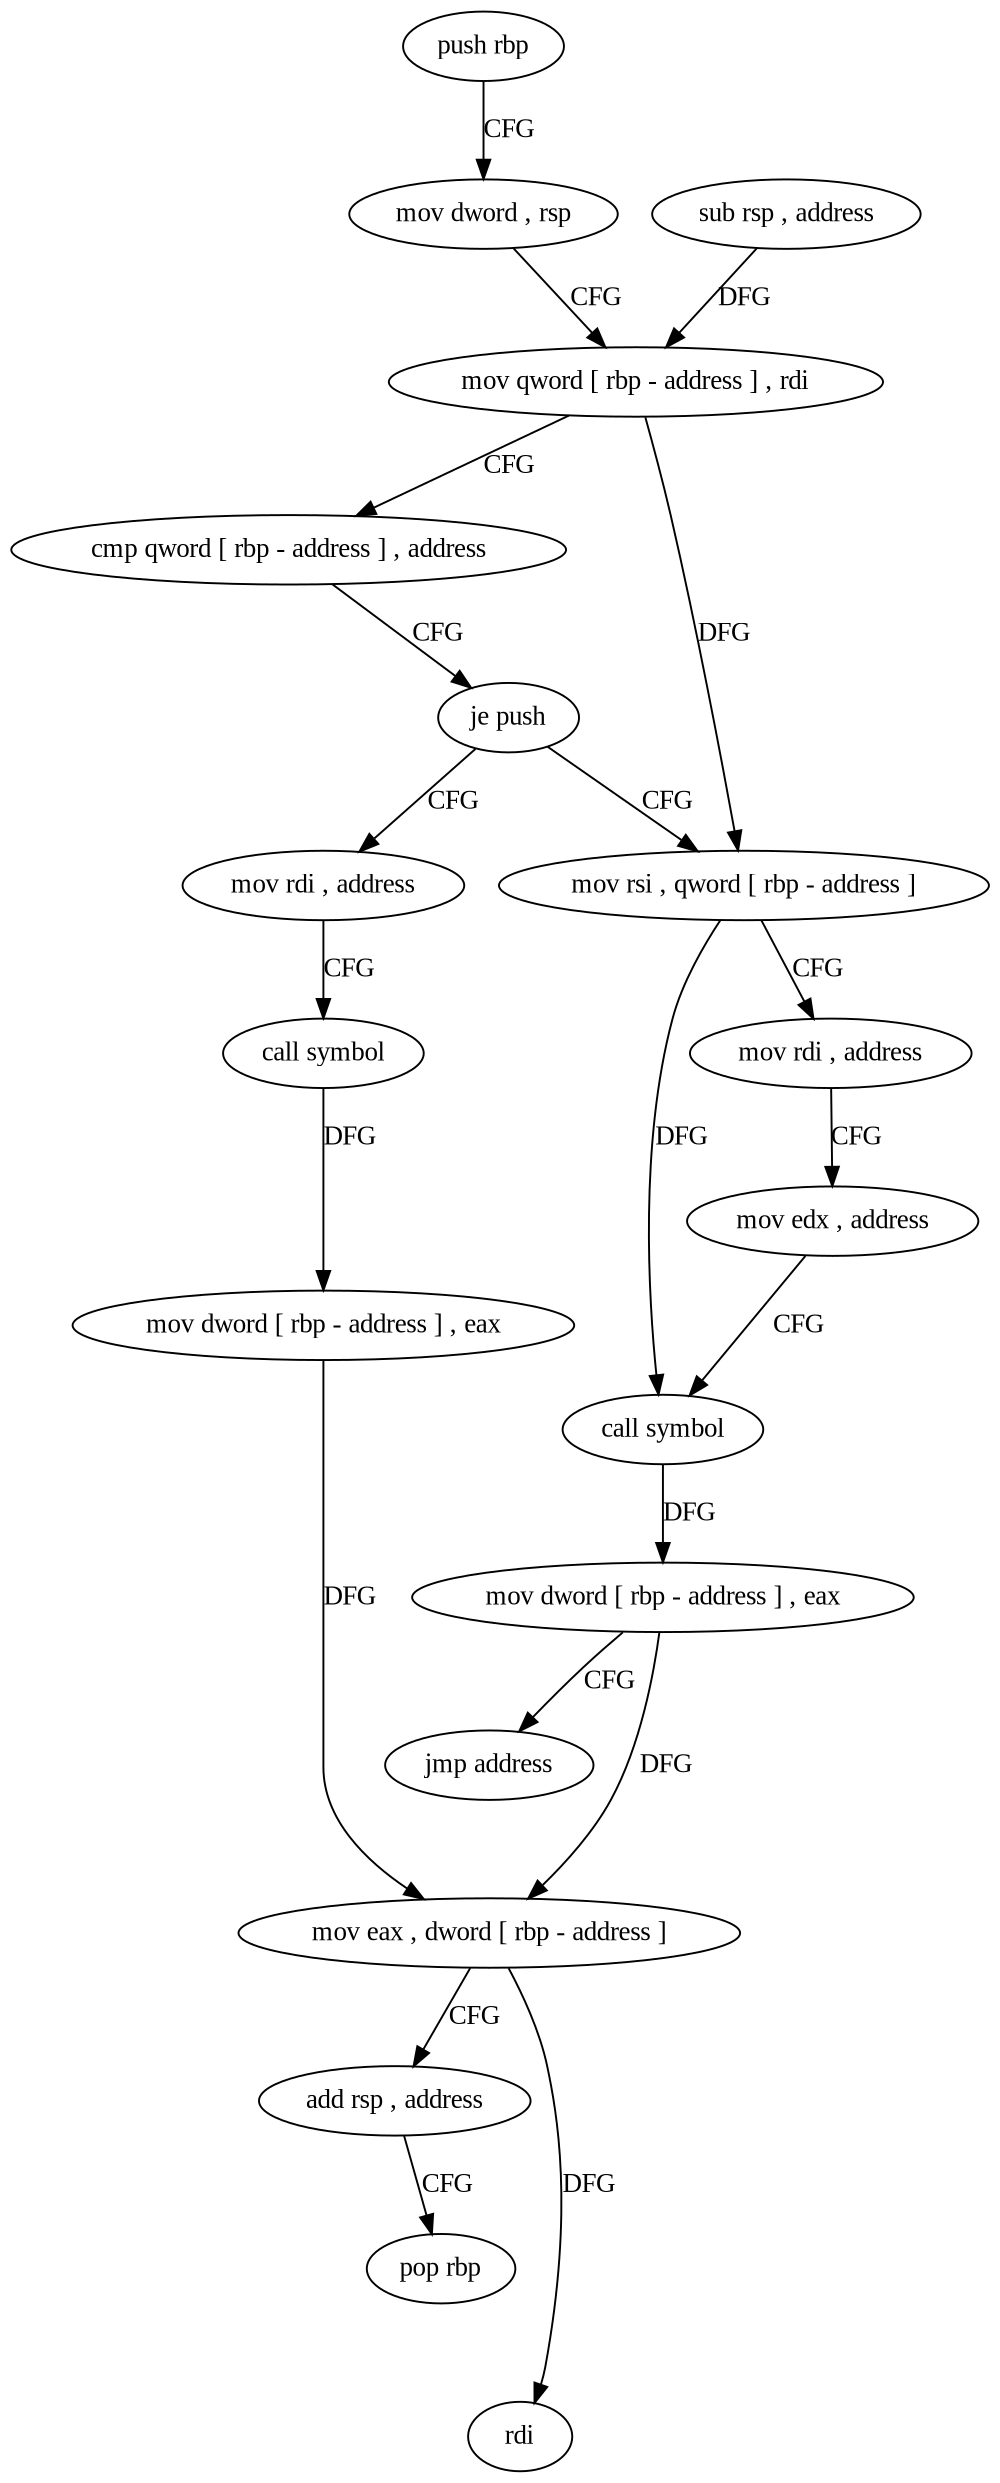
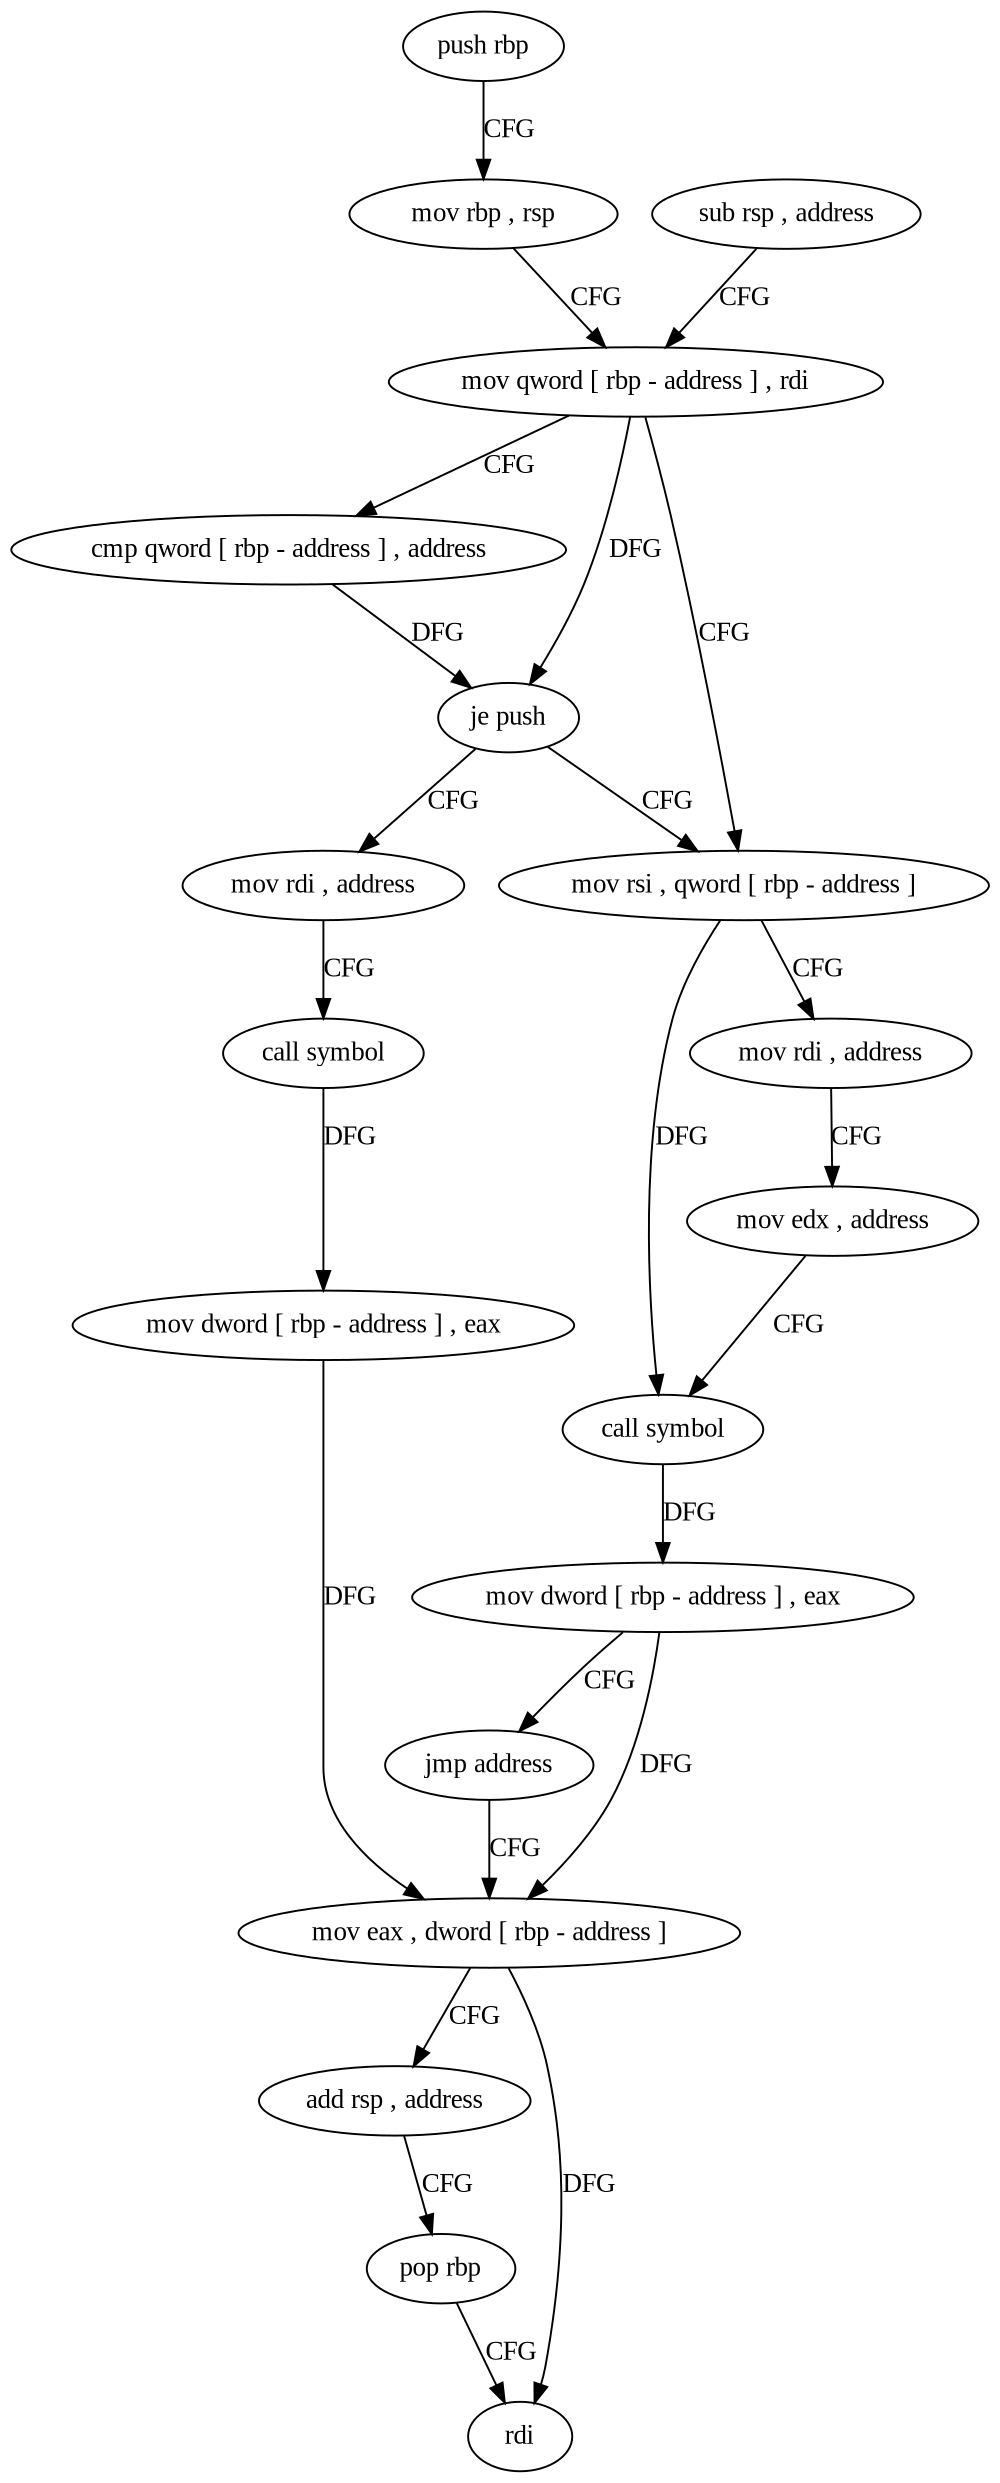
node "mov dword , rsp": label "mov dword , rsp" -> "mov rbp , rsp"
edge "sub rsp , address" -> "mov qword [ rbp - address ] , rdi": label "DFG" -> "CFG"
edge "mov qword [ rbp - address ] , rdi" -> "je push": added, label "DFG"
edge "cmp qword [ rbp - address ] , address" -> "je push": label "CFG" -> "DFG"
edge "mov qword [ rbp - address ] , rdi" -> "mov rsi , qword [ rbp - address ]": label "DFG" -> "CFG"
edge "jmp address" -> "mov eax , dword [ rbp - address ]": added, label "CFG"
edge "pop rbp" -> "rdi": added, label "CFG"
